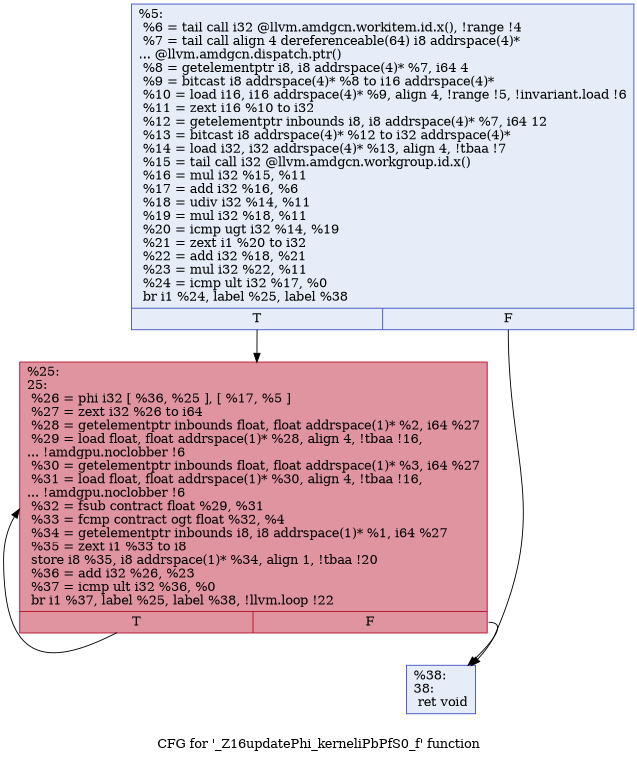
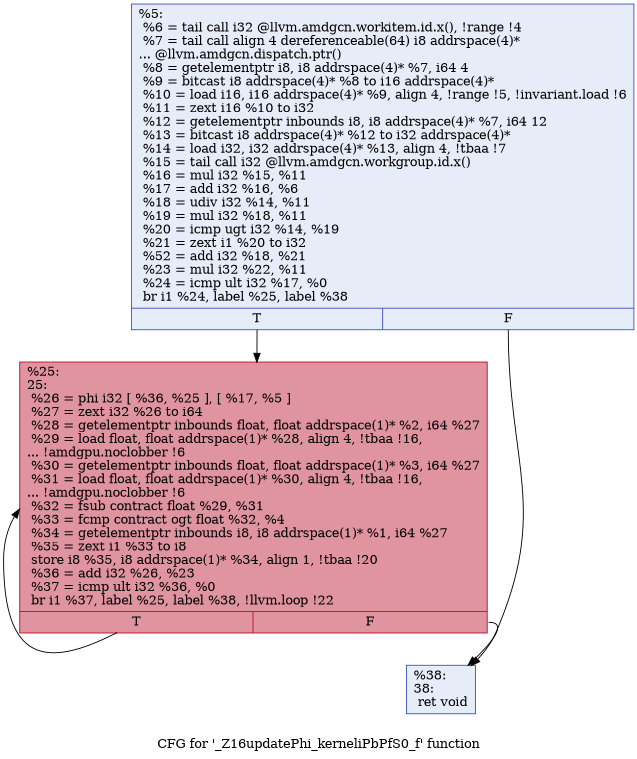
node "%5:": text "%22 = add i32 %18, %21" -> "%52 = add i32 %18, %21"
